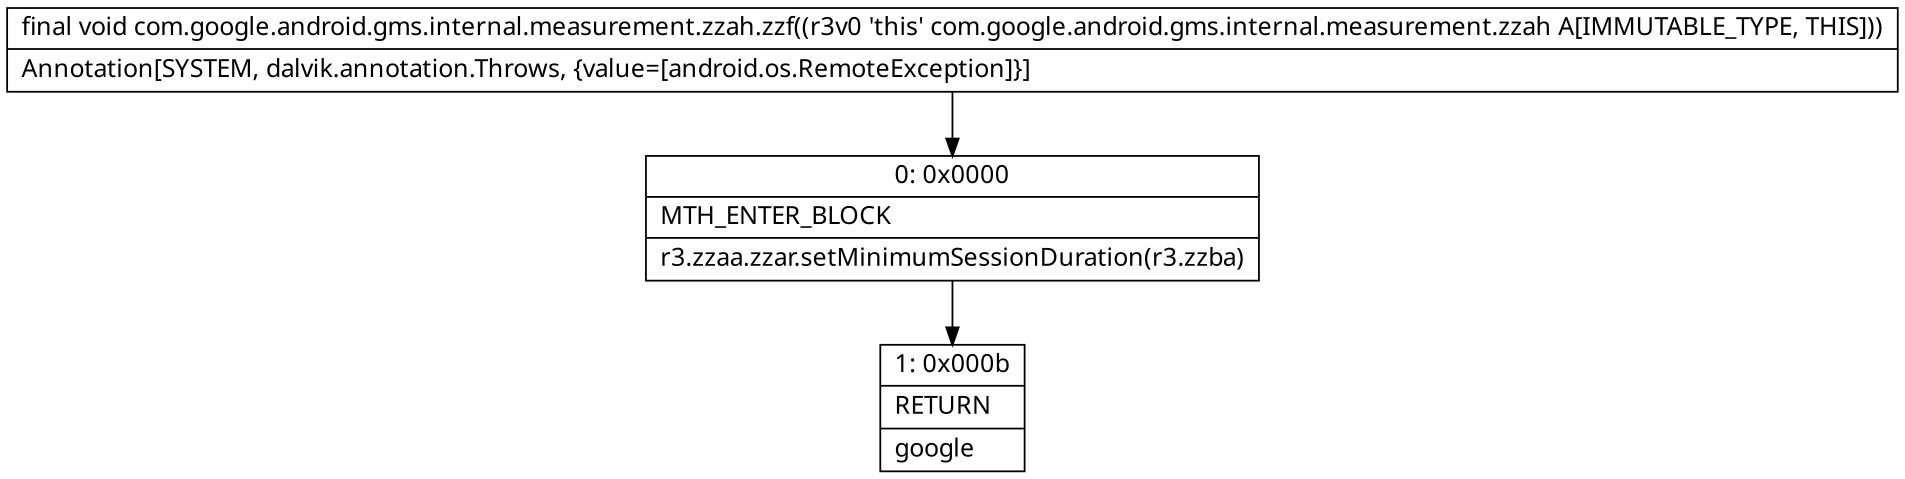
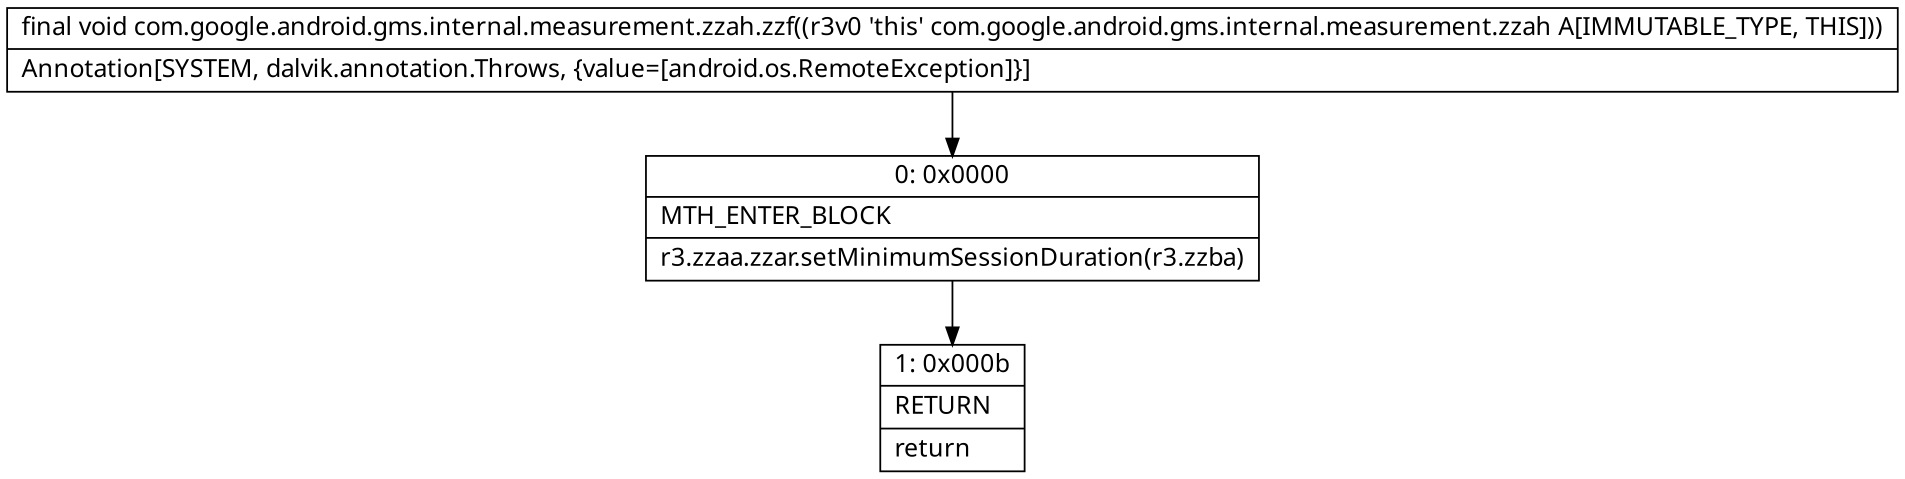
node "1: 0x000b": text "google" -> "return"
